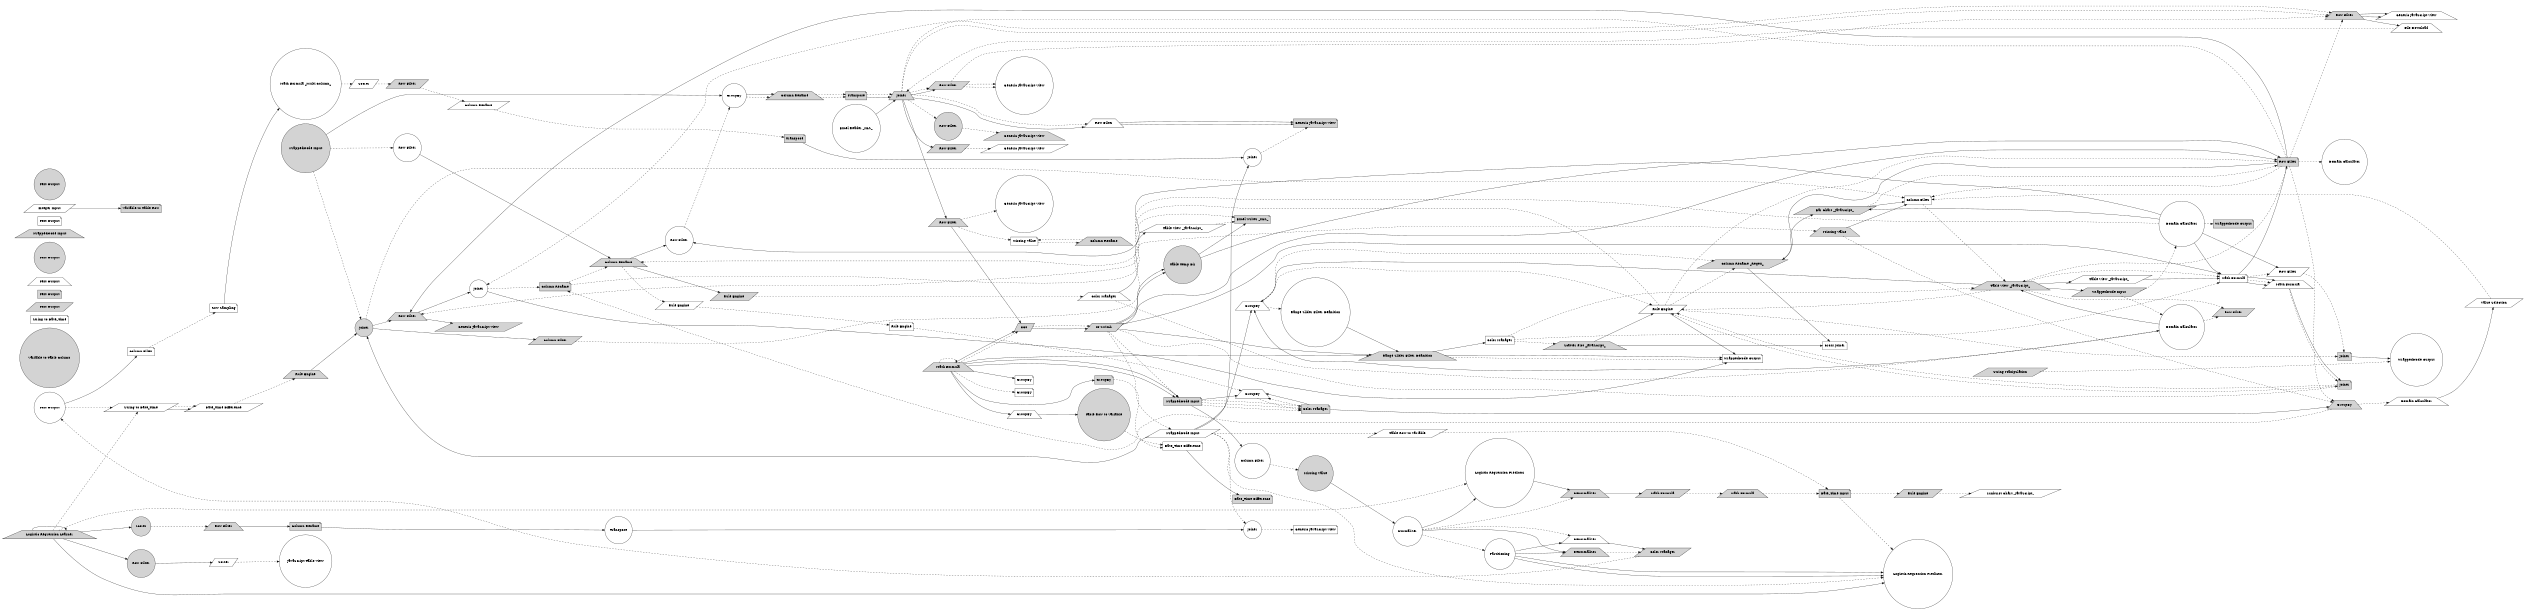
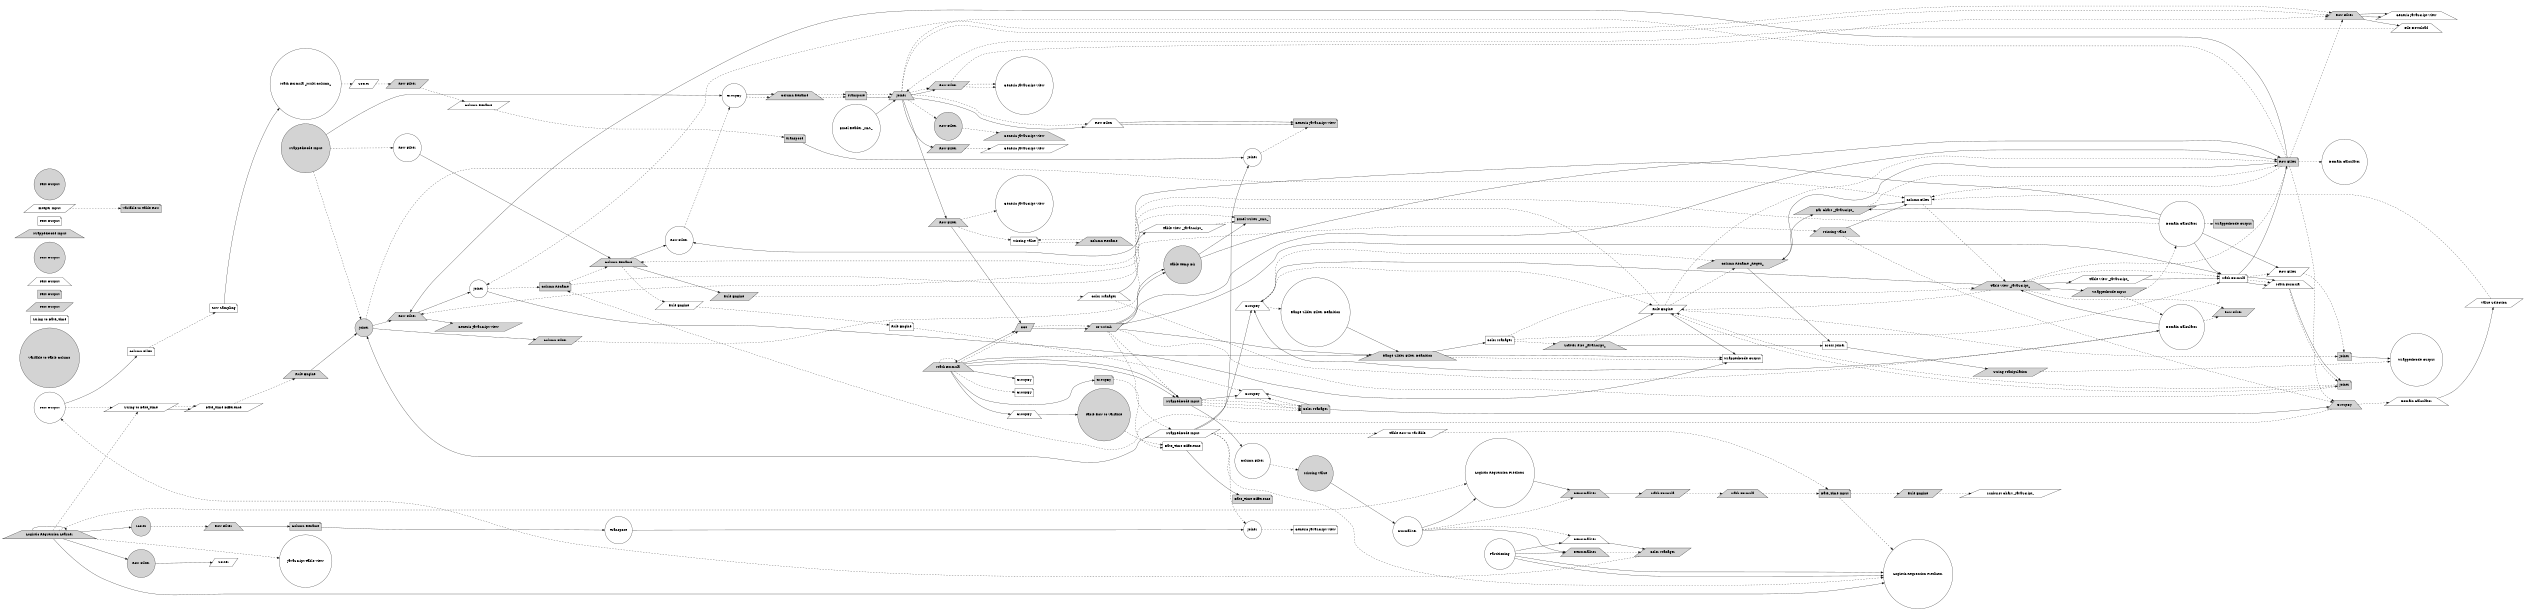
edge "Integer Input" -> "Variable to Table Row": style solid -> dashed
edge "Cross Joiner" -> "String Manipulation": added
edge "Normalizer" -> "Partitioning": removed
edge "Sorter" -> "JavaScript Table View": now "Logistic Regression Learner" -> "JavaScript Table View"
